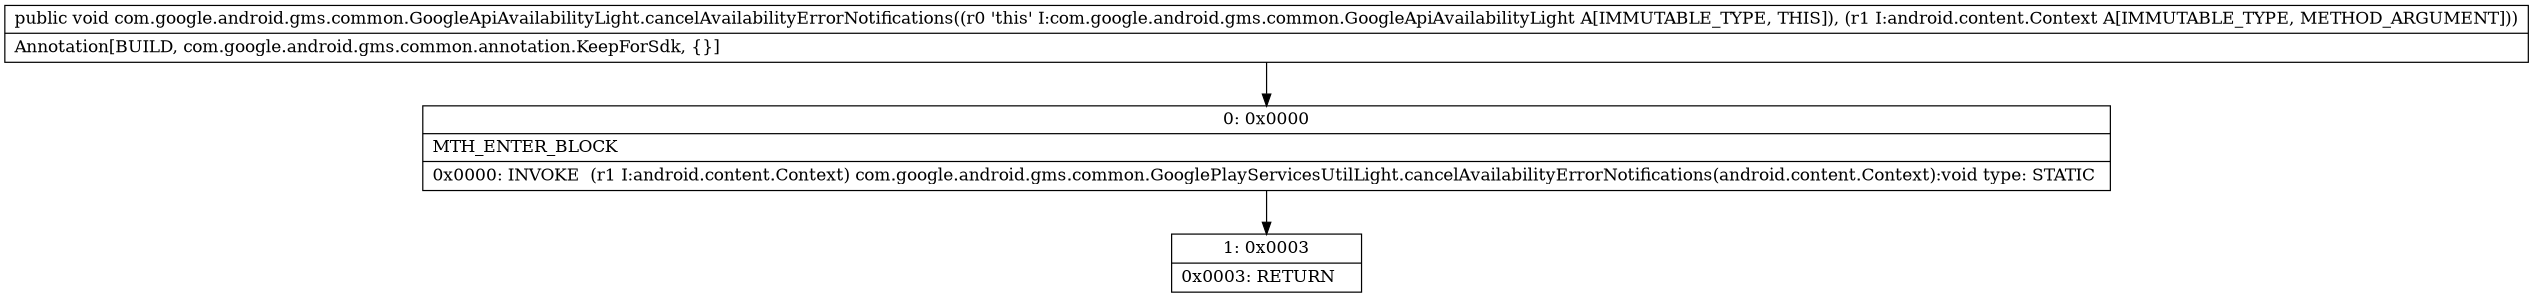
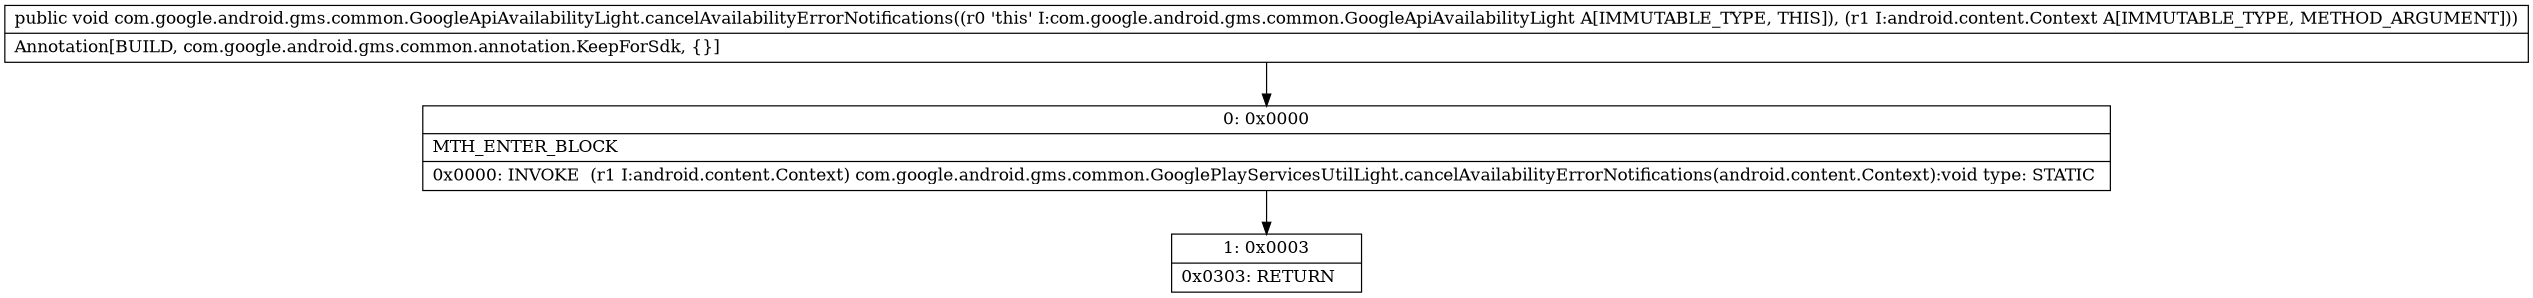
node "1: 0x0003": text "0x0003: RETURN" -> "0x0303: RETURN"
